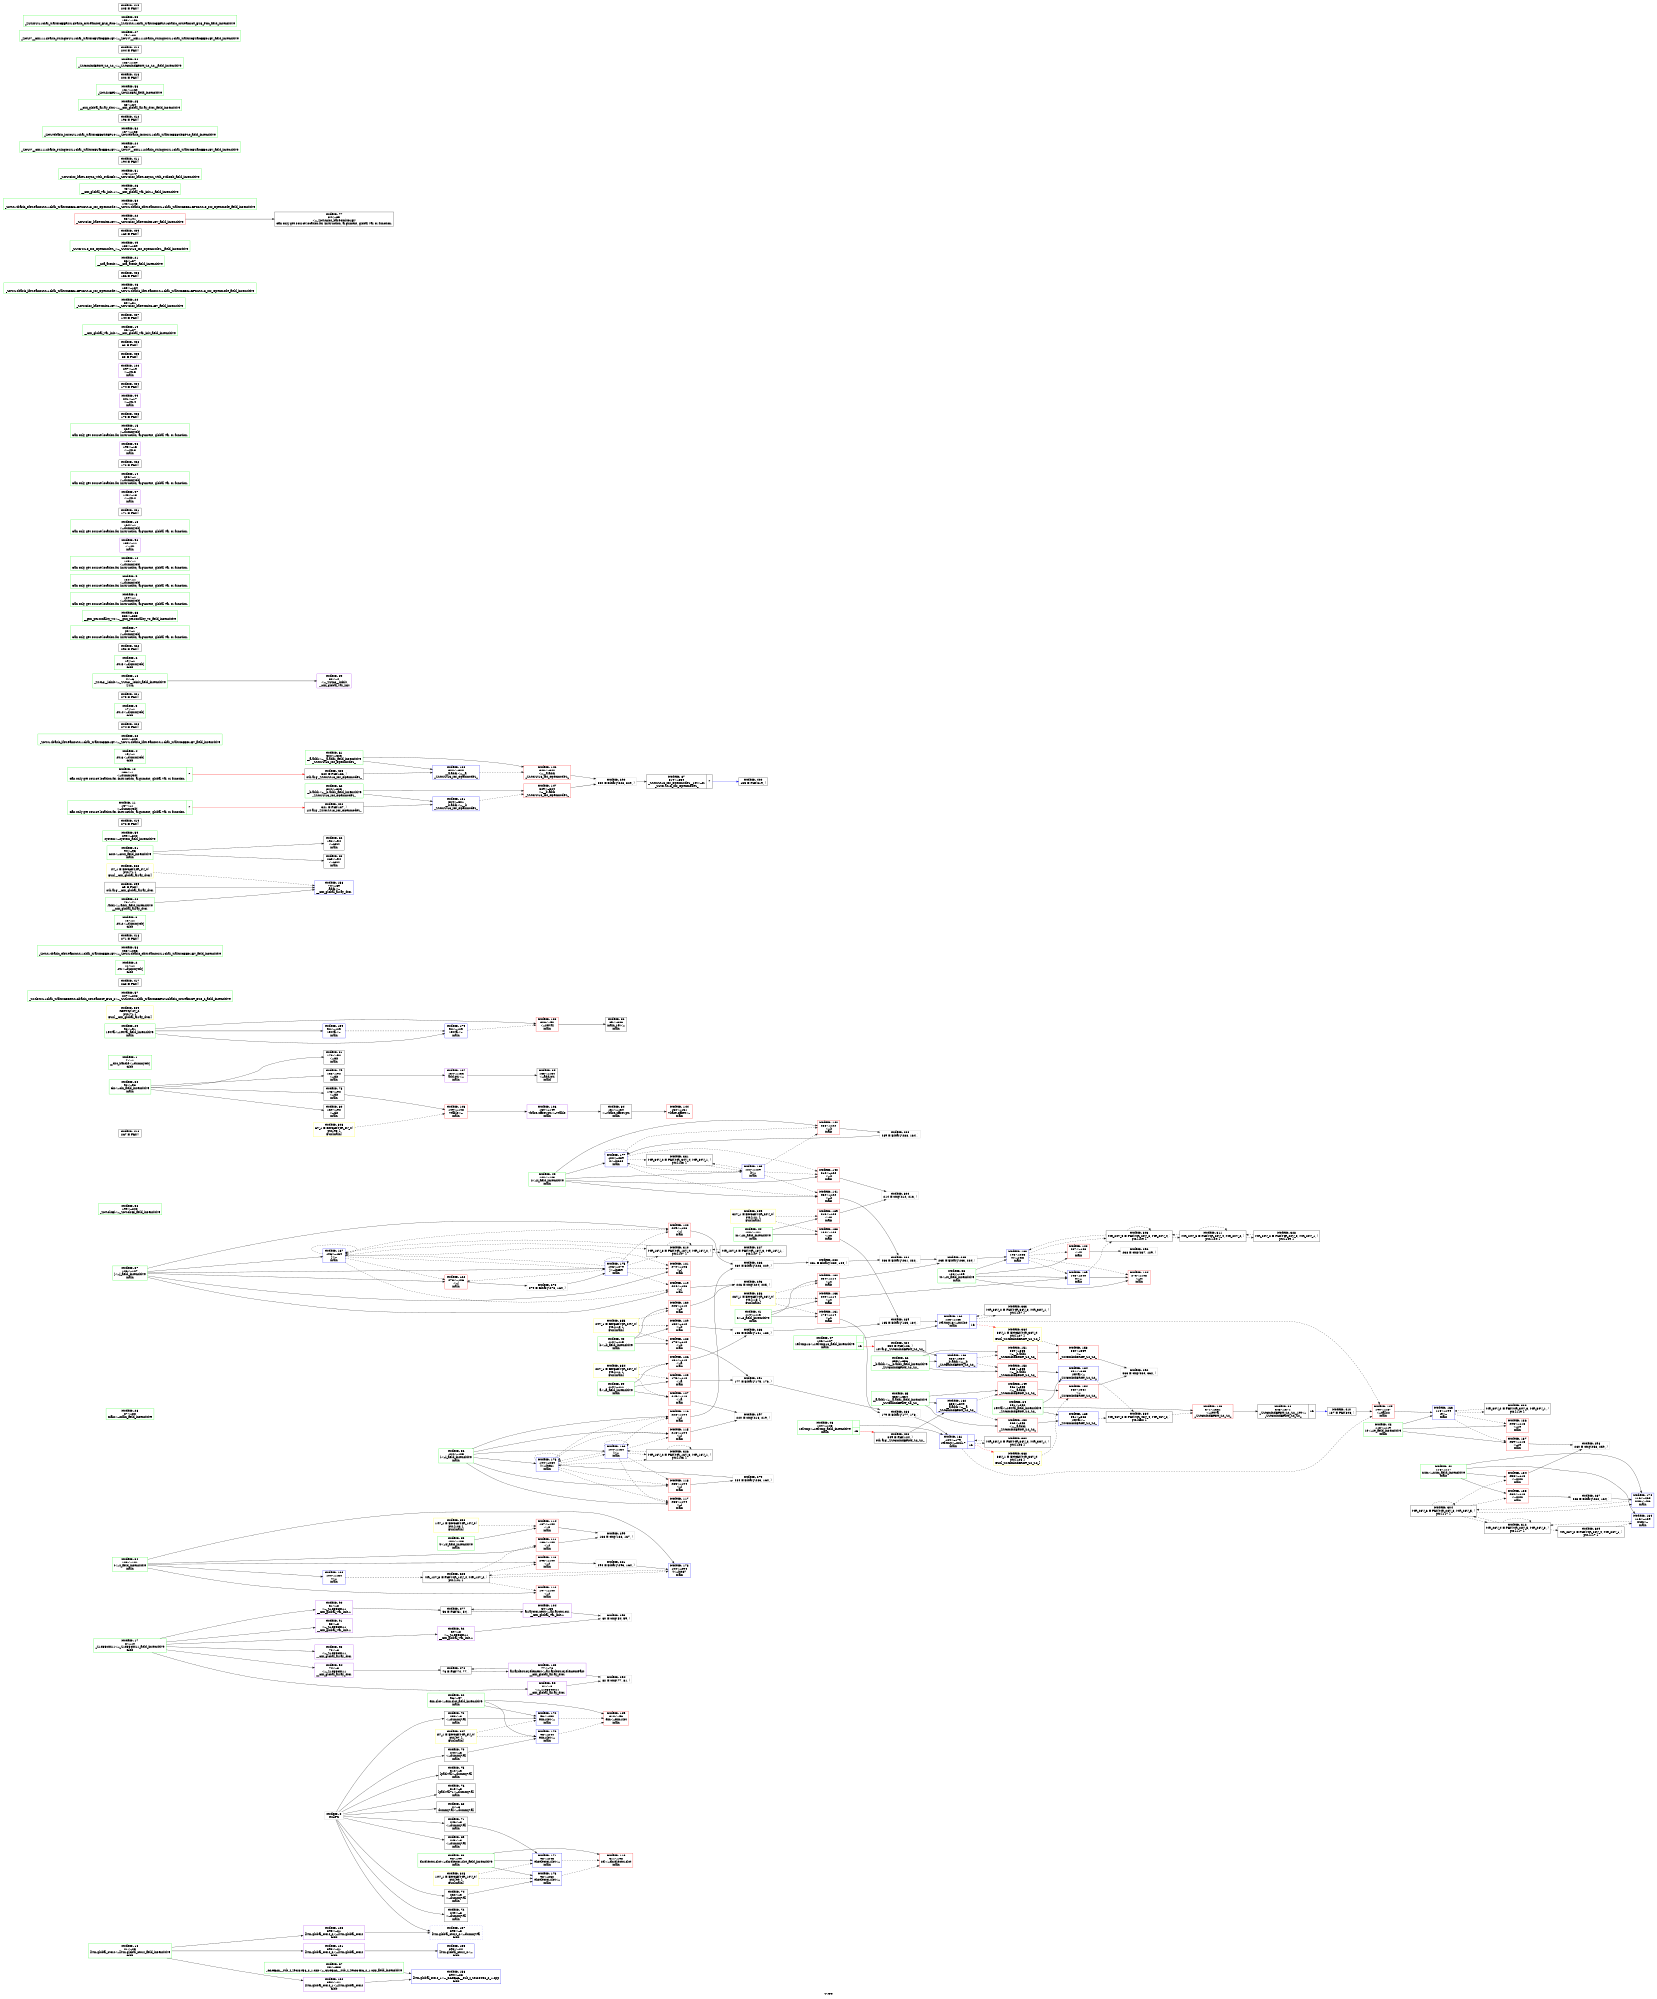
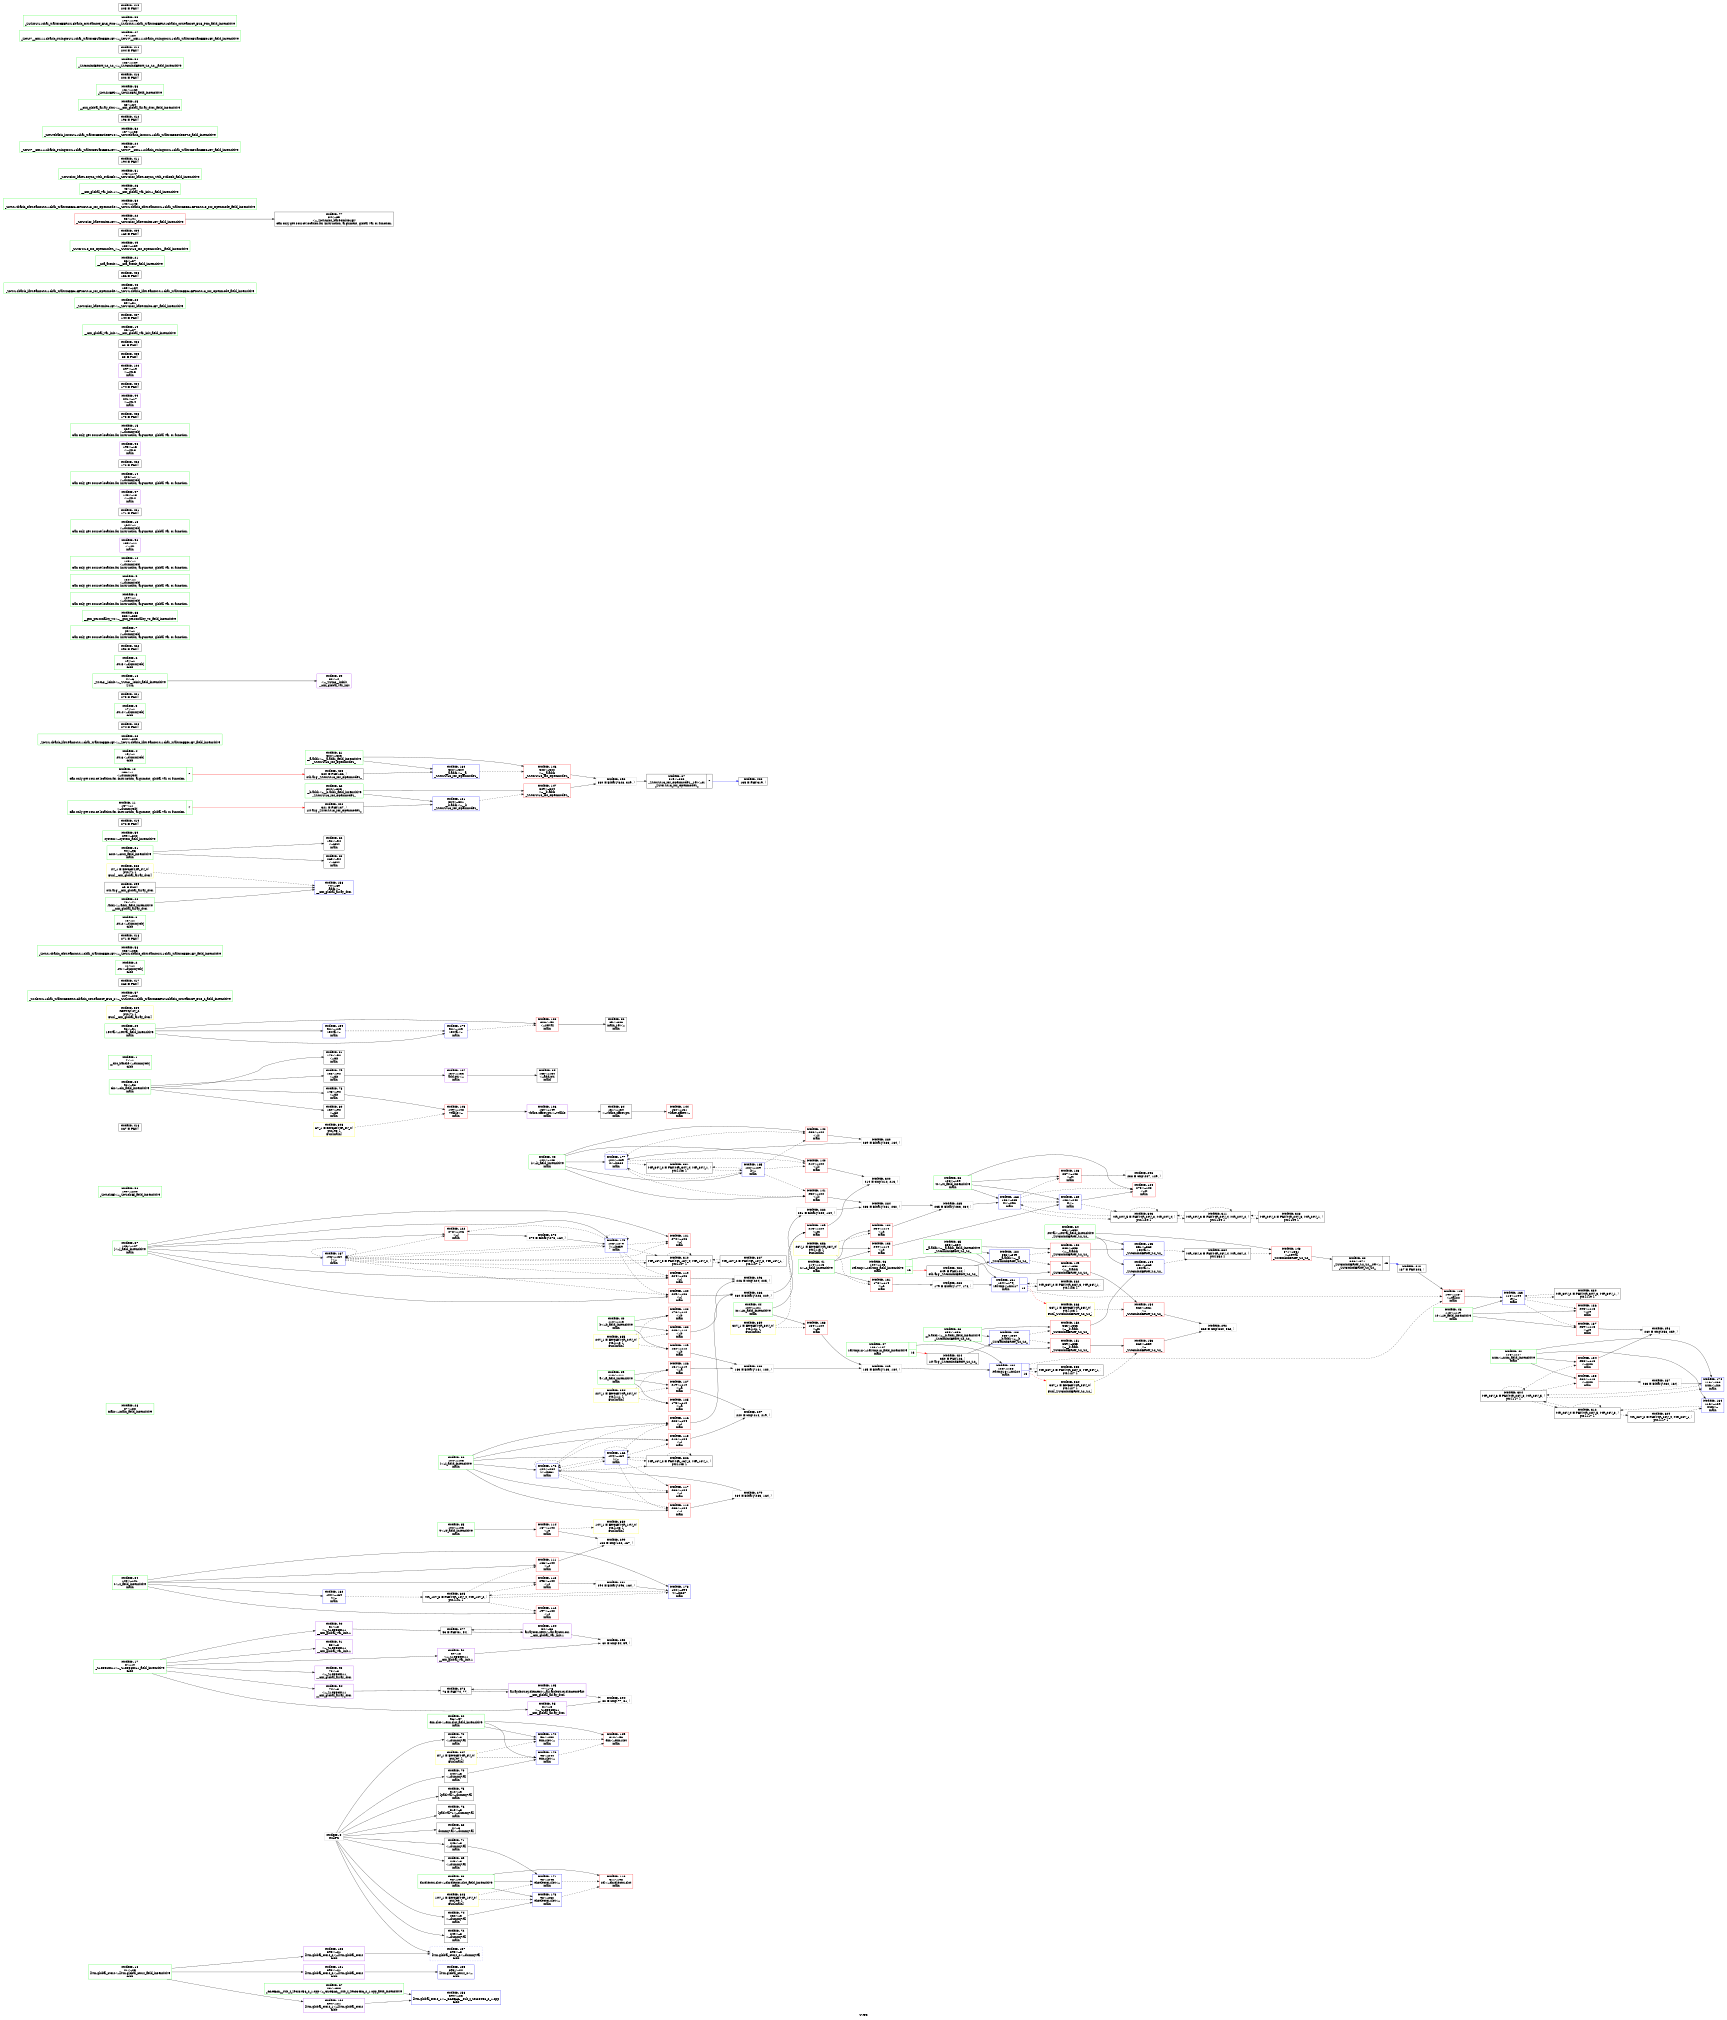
edge "NodeID: 356" -> "NodeID: 133": style dashed -> solid
node "NodeID: 291": removed
edge "NodeID: 350" -> "NodeID: 114": reversed
